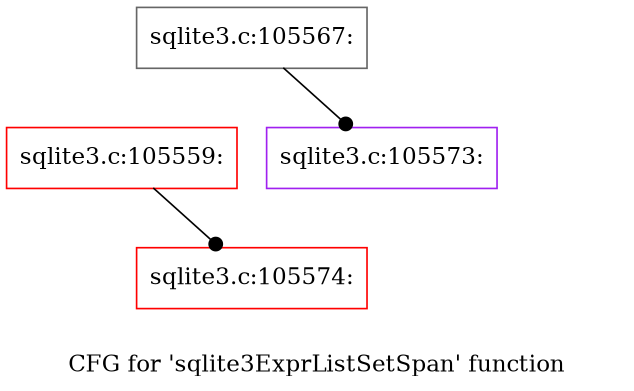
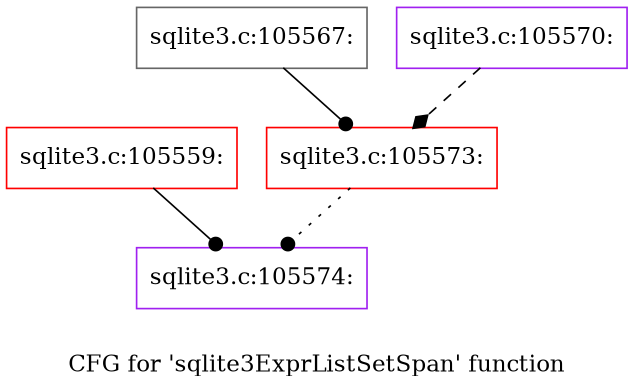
node "sqlite3.c:105570:": added
node "sqlite3.c:105573:": color purple -> red
edge "sqlite3.c:105573:" -> "sqlite3.c:105574:": added
node "sqlite3.c:105574:": color red -> purple
